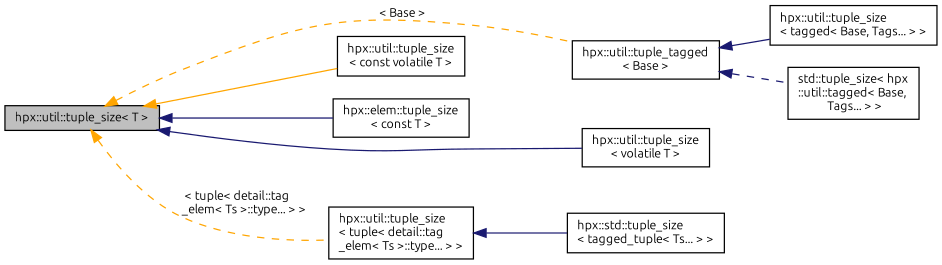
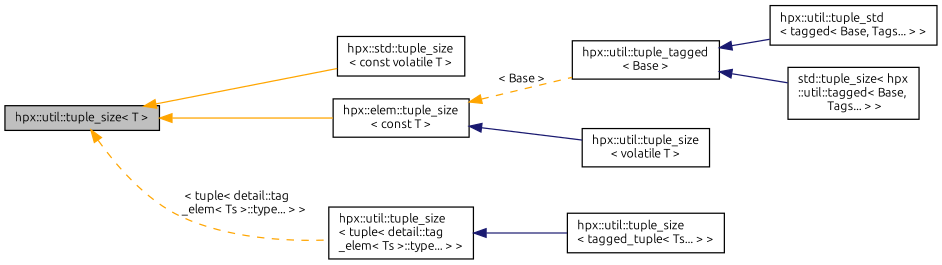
edge "hpx::util::tuple_tagged < Base >" -> "hpx::util::tuple_size< T >": now "hpx::util::tuple_tagged < Base >" -> "hpx::elem::tuple_size < const T >"
node "hpx::util::tuple_size < tagged< Base, Tags... > >": label "hpx::util::tuple_size < tagged< Base, Tags... > >" -> "hpx::util::tuple_std < tagged< Base, Tags... > >"
node "hpx::util::tuple_size < const volatile T >": label "hpx::util::tuple_size < const volatile T >" -> "hpx::std::tuple_size < const volatile T >"
edge "std::tuple_size< hpx ::util::tagged< Base, Tags... > >" -> "hpx::util::tuple_tagged < Base >": style dashed -> solid
edge "hpx::elem::tuple_size < const T >" -> "hpx::util::tuple_size< T >": color midnightblue -> orange
edge "hpx::util::tuple_size < volatile T >" -> "hpx::util::tuple_size< T >": now "hpx::util::tuple_size < volatile T >" -> "hpx::elem::tuple_size < const T >"
node "hpx::std::tuple_size < tagged_tuple< Ts... > >": label "hpx::std::tuple_size < tagged_tuple< Ts... > >" -> "hpx::util::tuple_size < tagged_tuple< Ts... > >"
